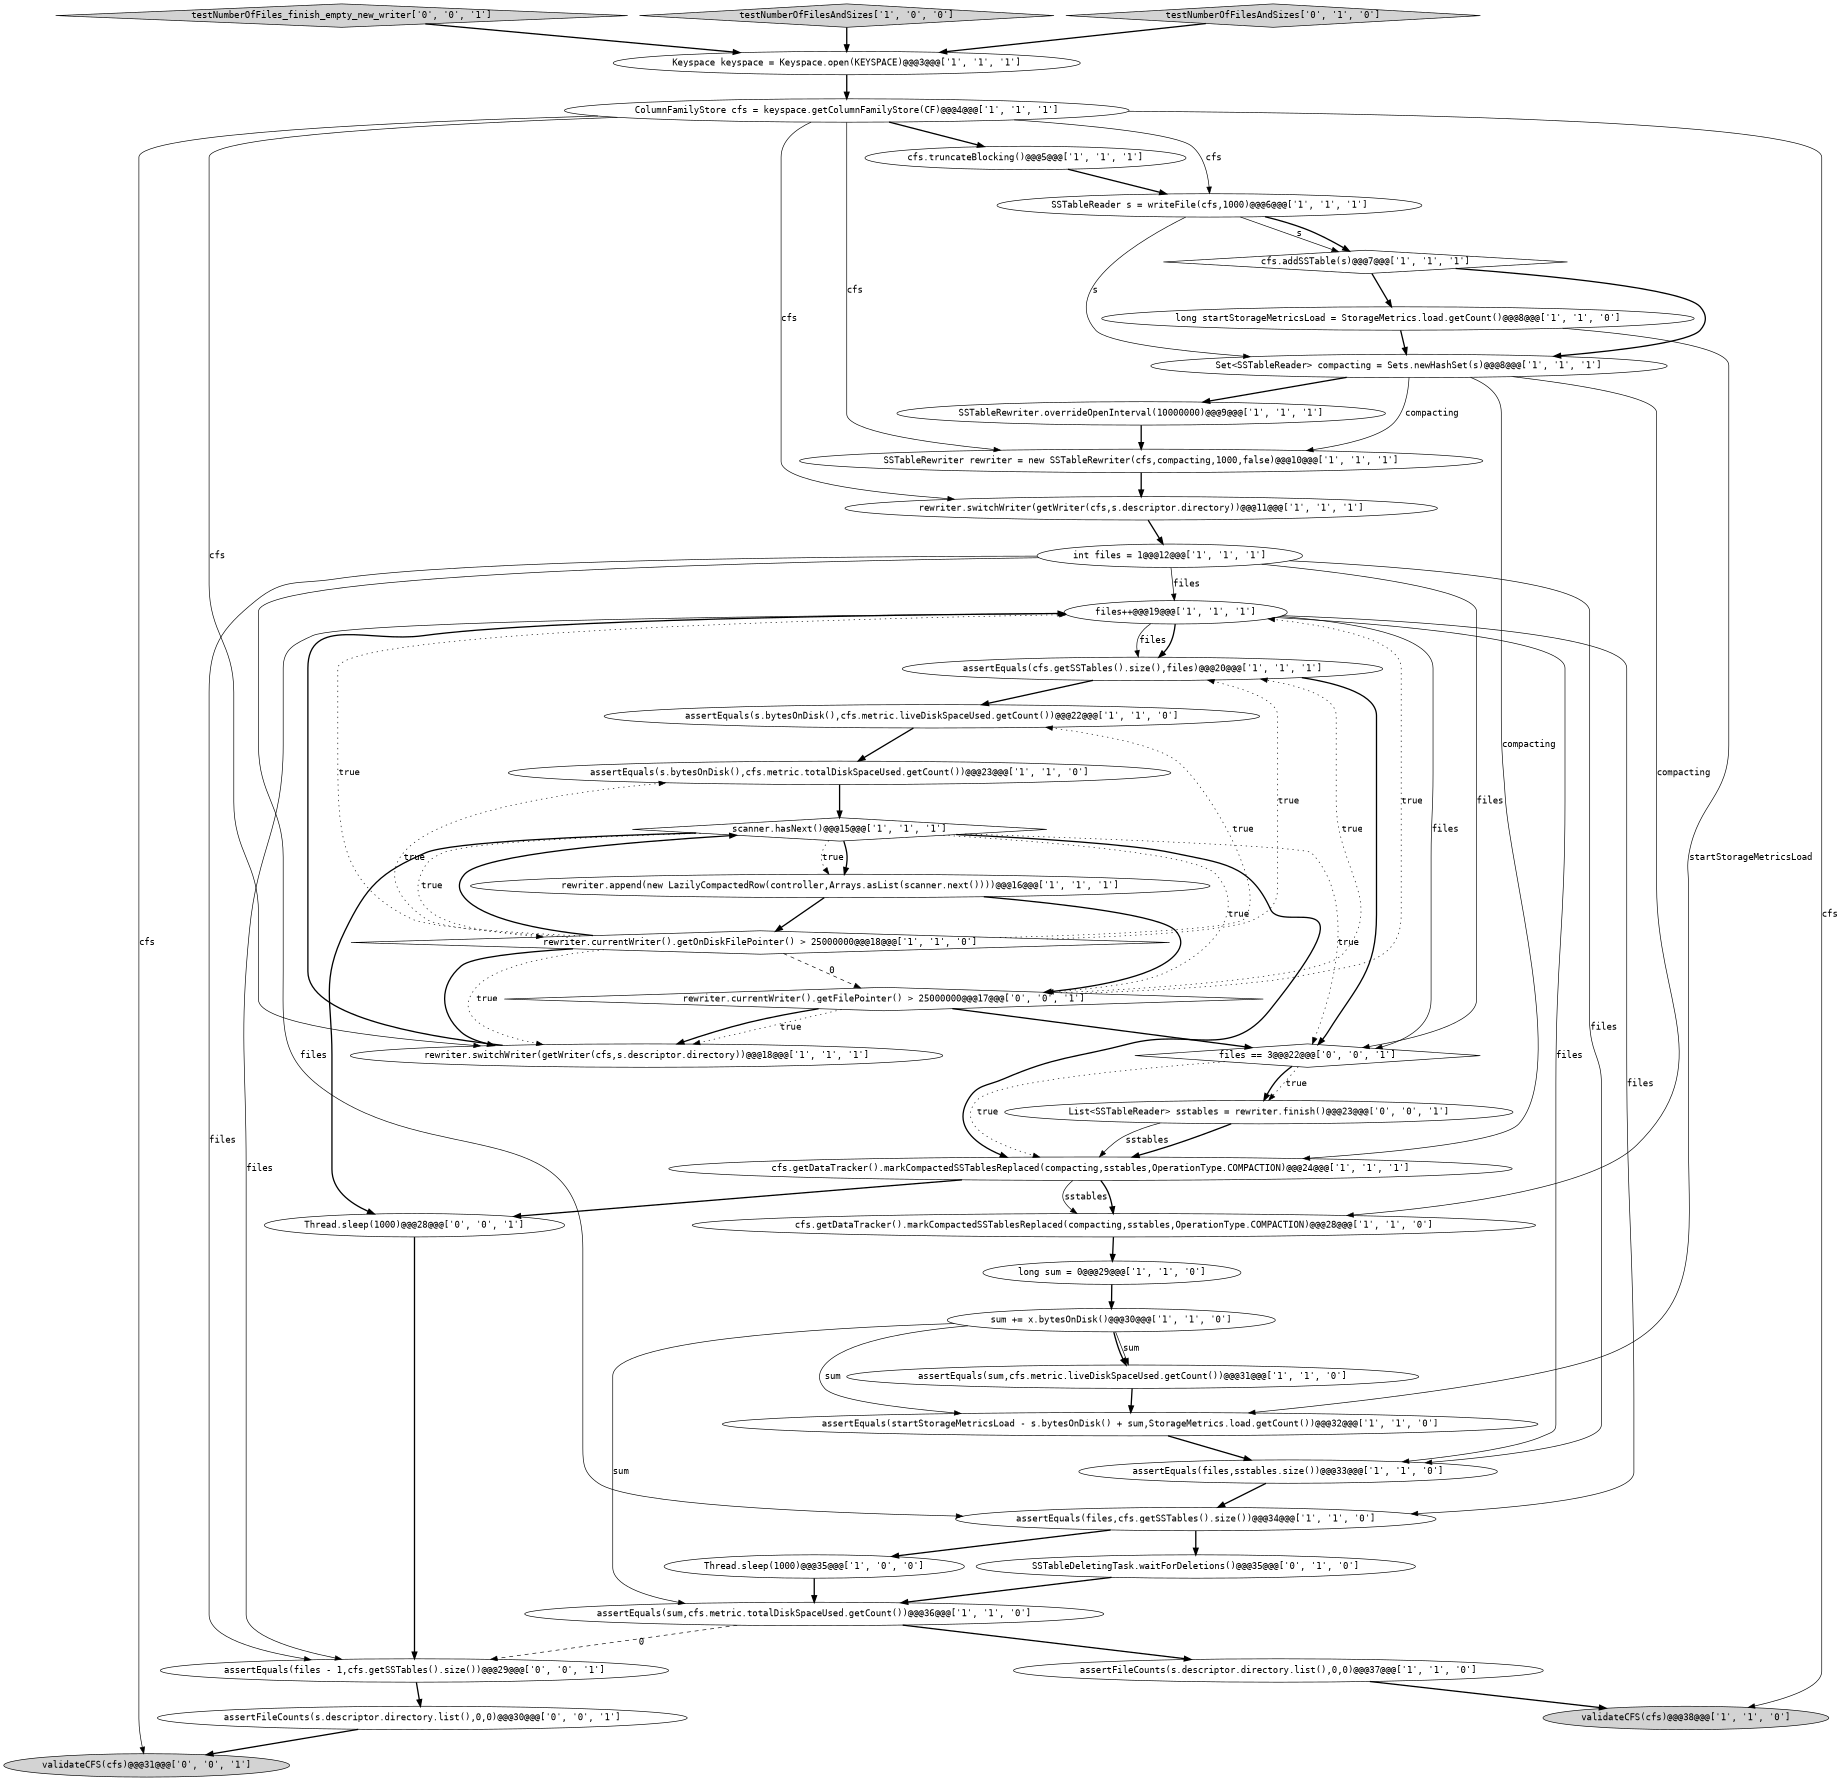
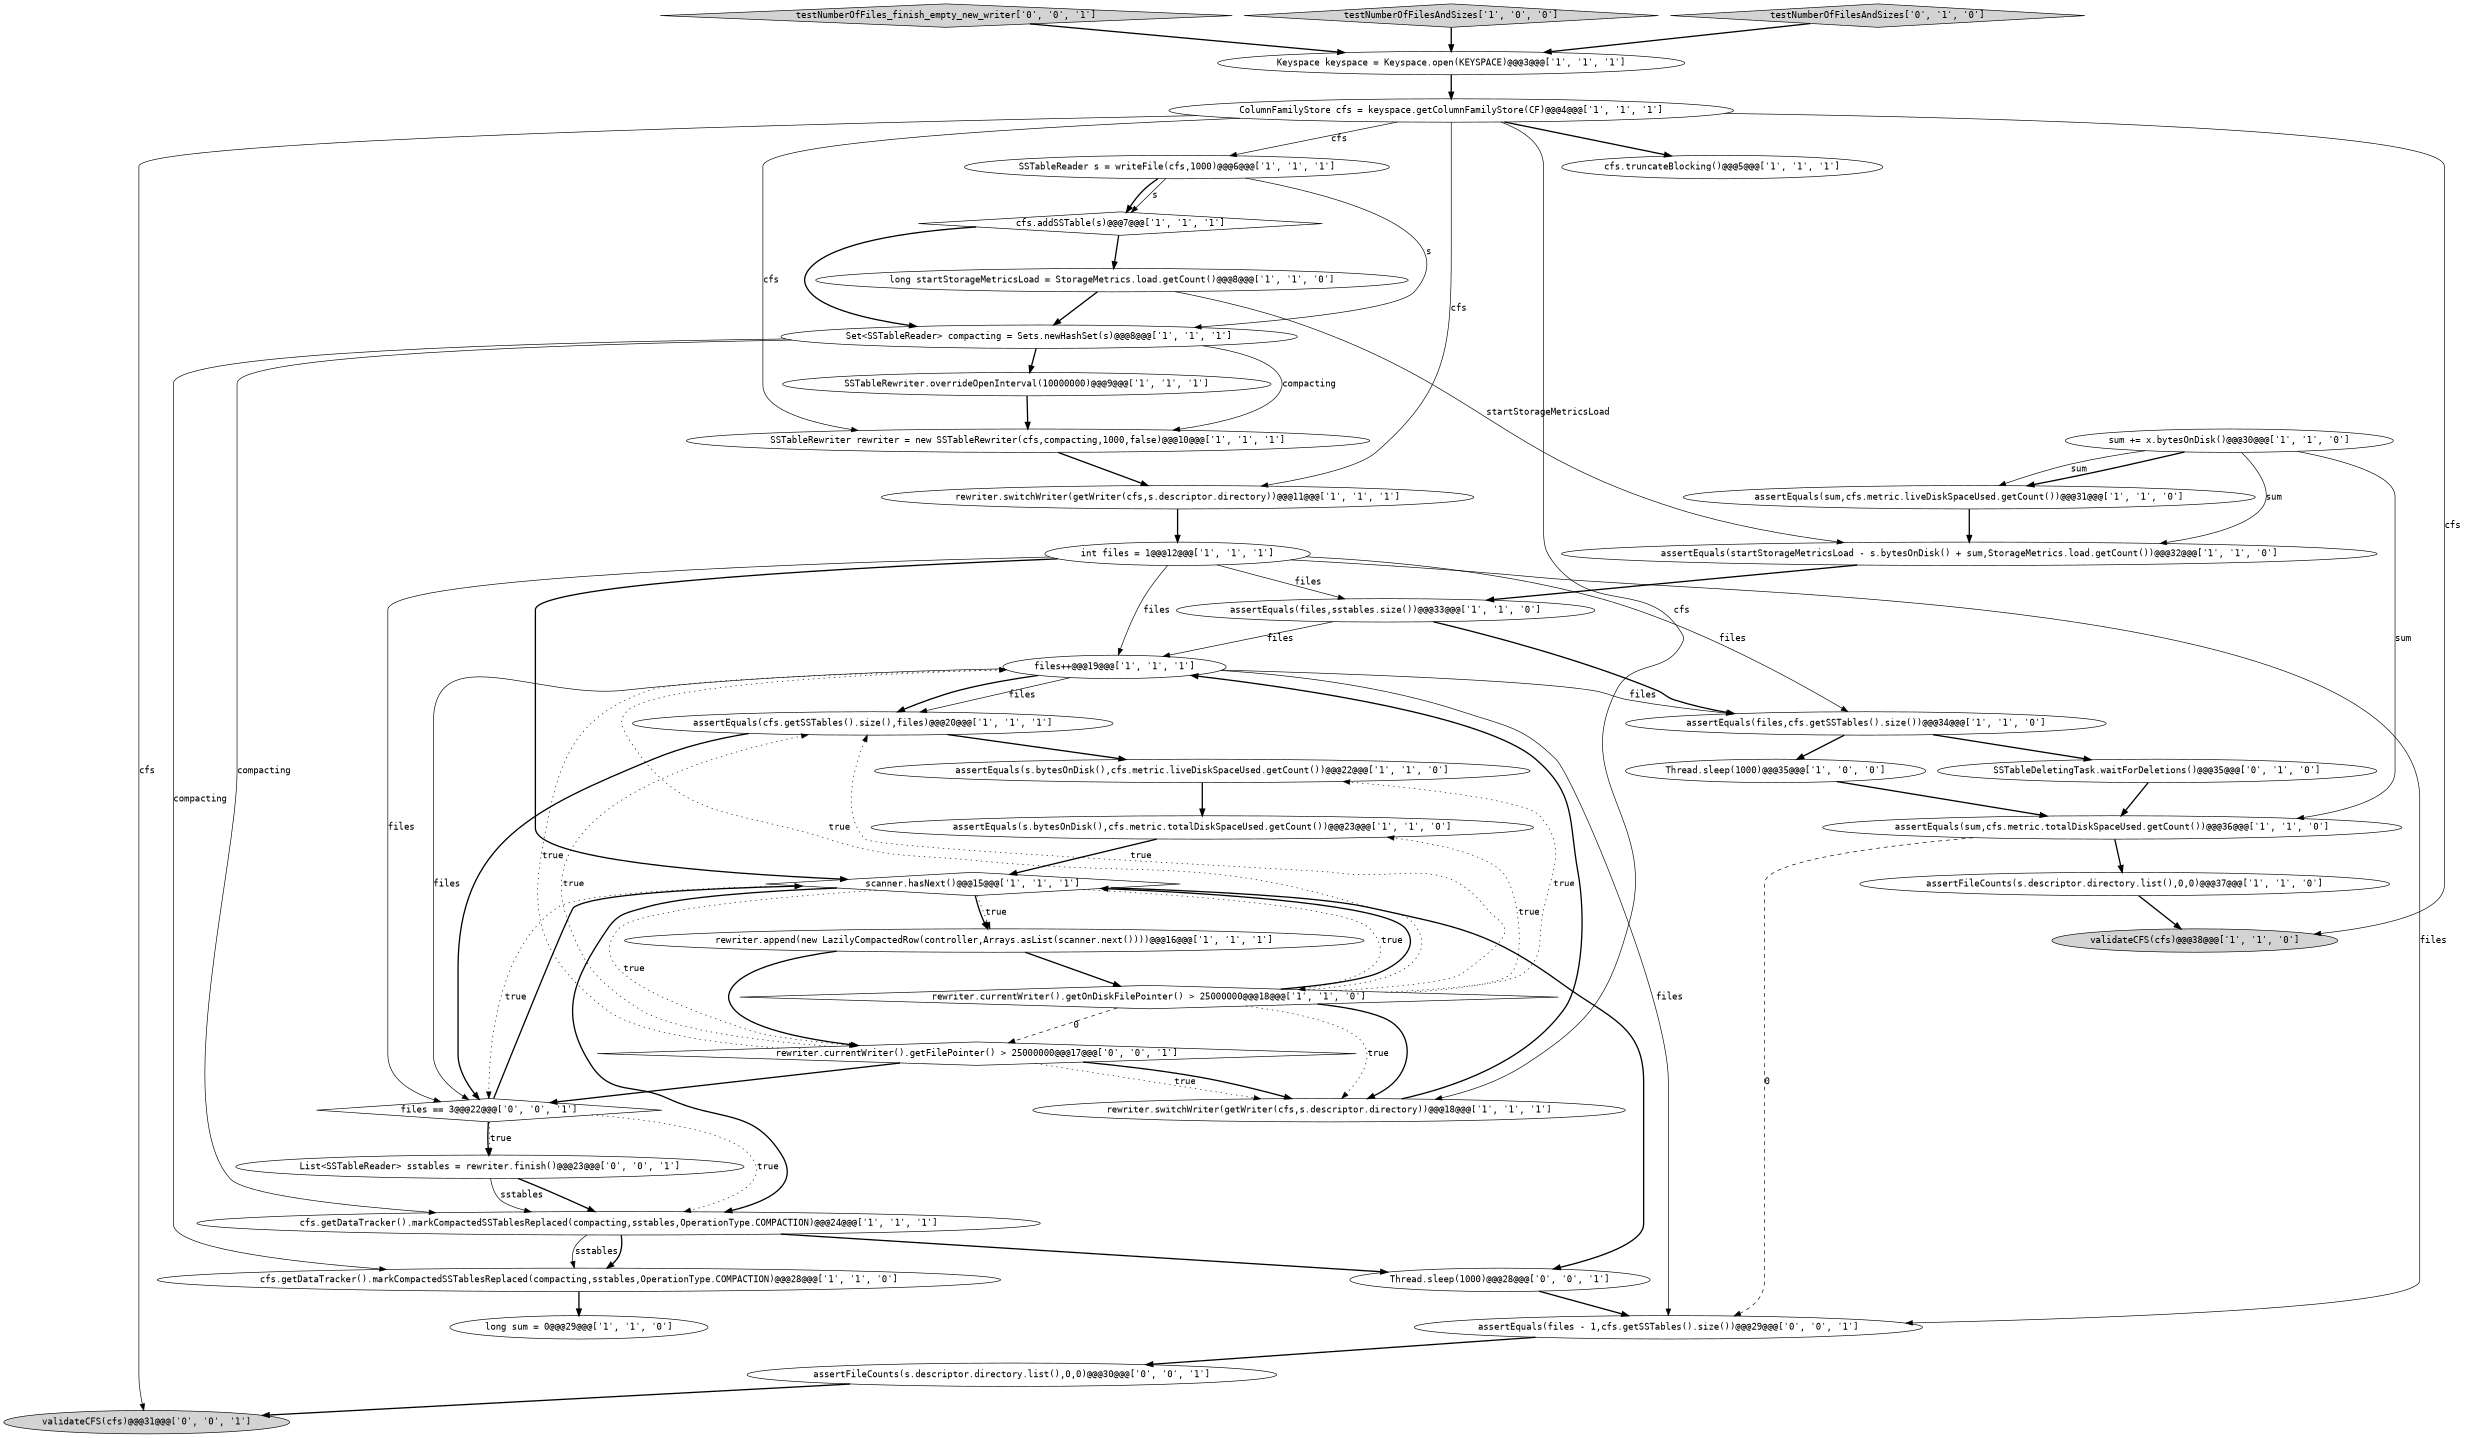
edge "cfs.truncateBlocking()@@@5@@@['1', '1', '1']" -> "SSTableReader s = writeFile(cfs,1000)@@@6@@@['1', '1', '1']": removed
edge "int files = 1@@@12@@@['1', '1', '1']" -> "scanner.hasNext()@@@15@@@['1', '1', '1']": added
edge "files == 3@@@22@@@['0', '0', '1']" -> "scanner.hasNext()@@@15@@@['1', '1', '1']": added
edge "files++@@@19@@@['1', '1', '1']" -> "assertEquals(files,sstables.size())@@@33@@@['1', '1', '0']": reversed
edge "long sum = 0@@@29@@@['1', '1', '0']" -> "sum += x.bytesOnDisk()@@@30@@@['1', '1', '0']": removed
